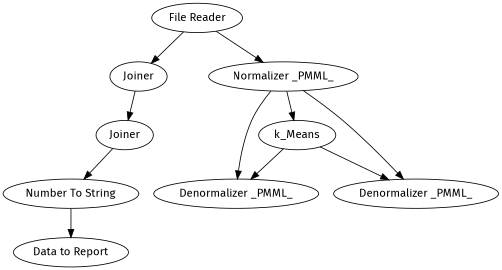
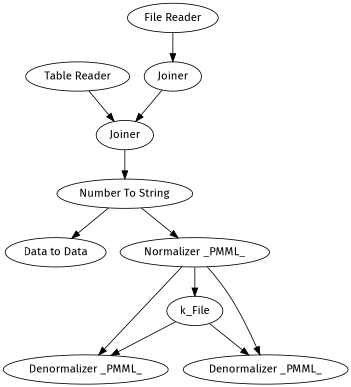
edge "File Reader" -> "Normalizer _PMML_": now "Number To String" -> "Normalizer _PMML_"
node "Table Reader": added
node "k_Means": label "k_Means" -> "k_File"
node "Data to Report": label "Data to Report" -> "Data to Data"
